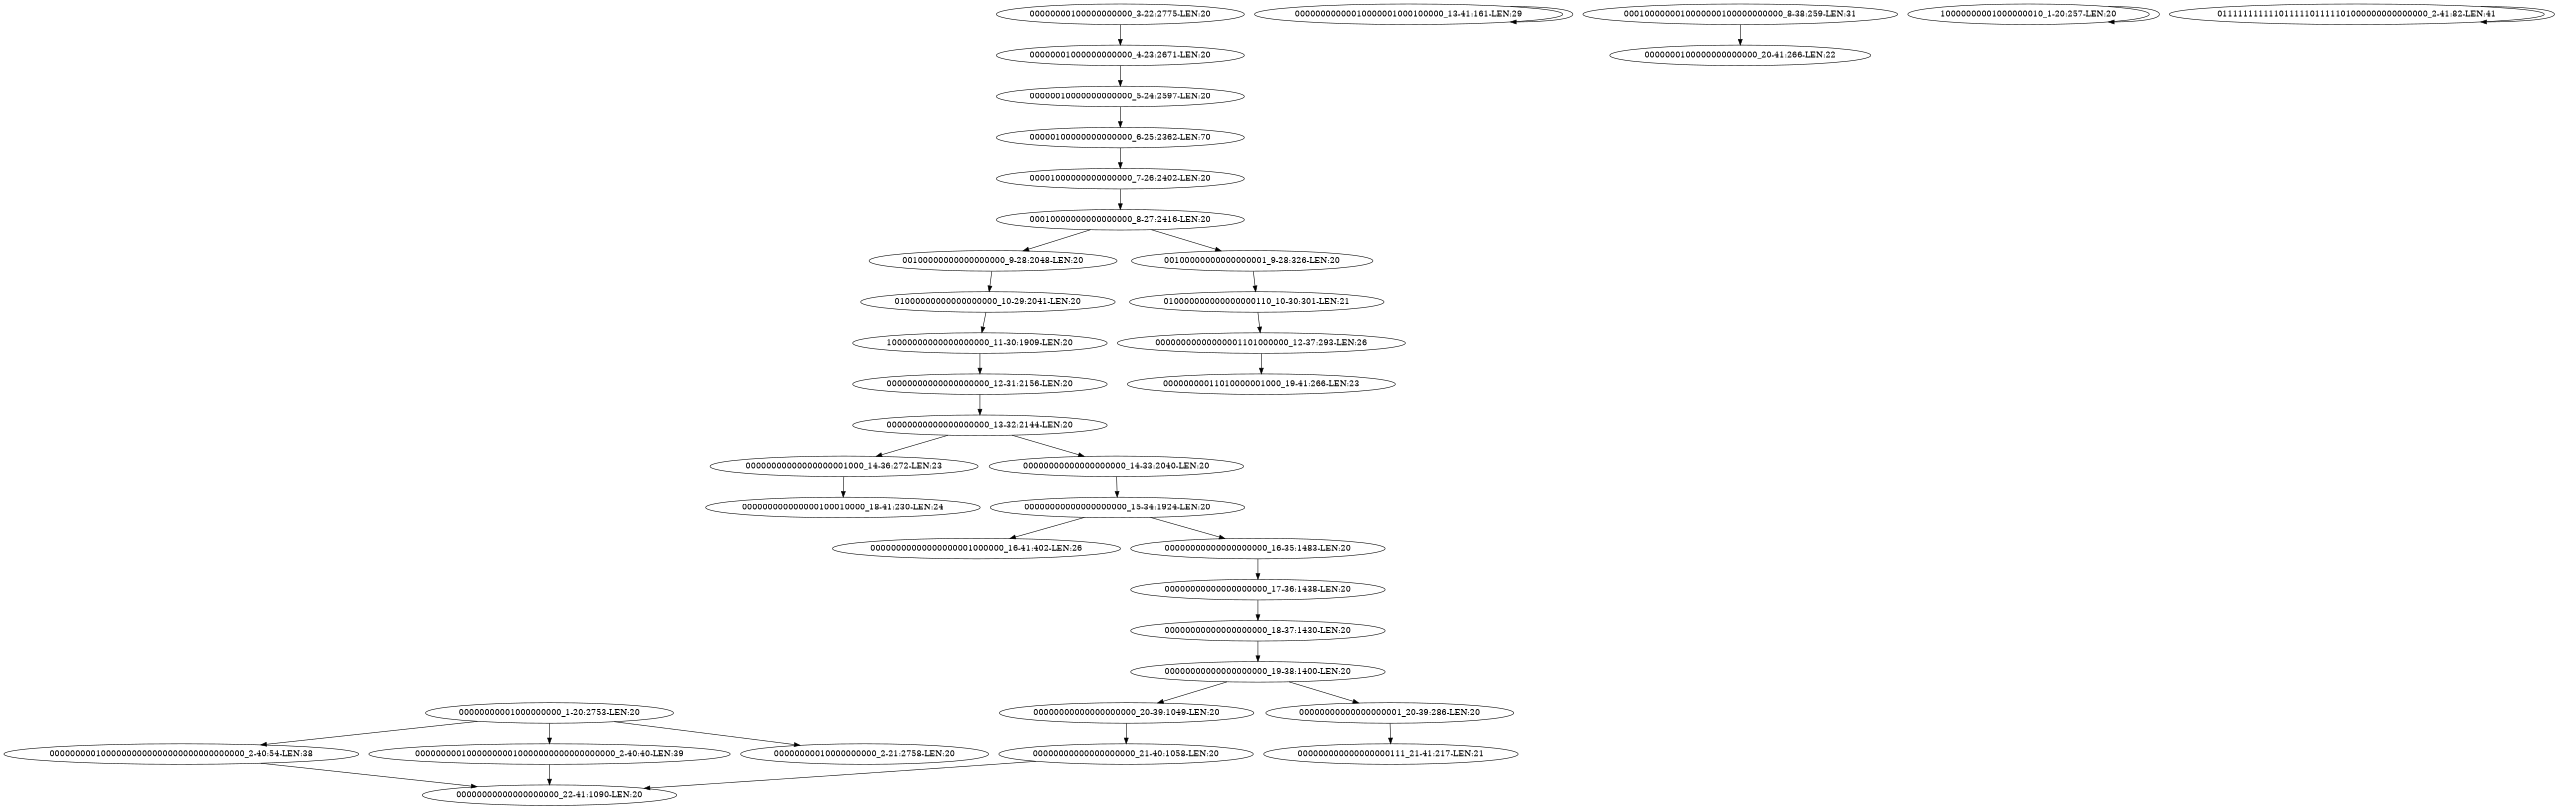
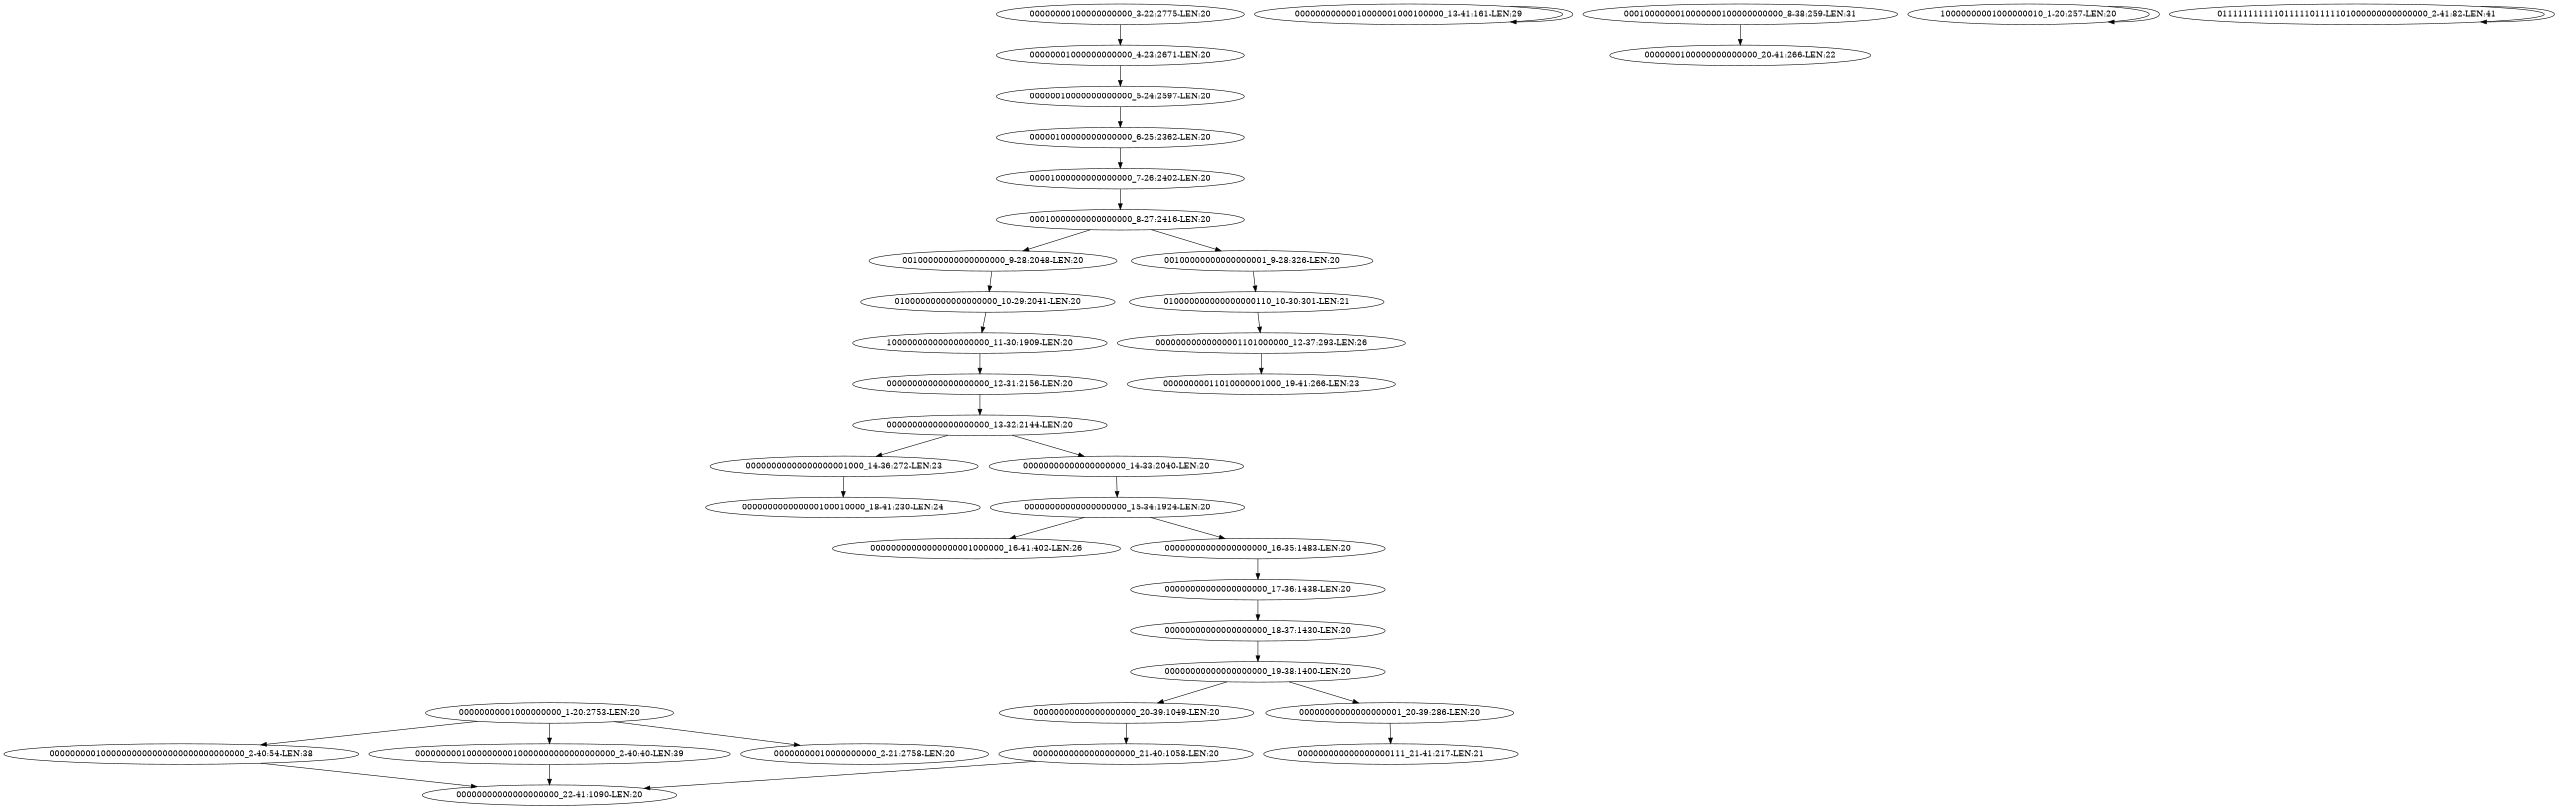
node "00000100000000000000_6-25:2362-LEN:70": label "00000100000000000000_6-25:2362-LEN:70" -> "00000100000000000000_6-25:2362-LEN:20"
